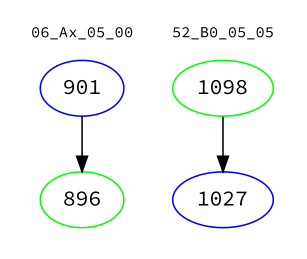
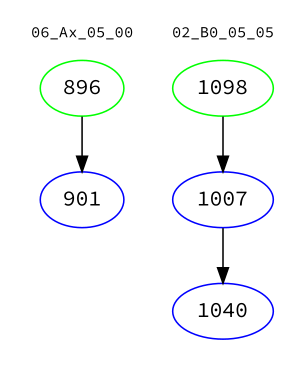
cluster "52_B0_05_05": label "52_B0_05_05" -> "02_B0_05_05"
edge "901" -> "896": reversed
node "1027": label "1027" -> "1007"
node "1040": added
